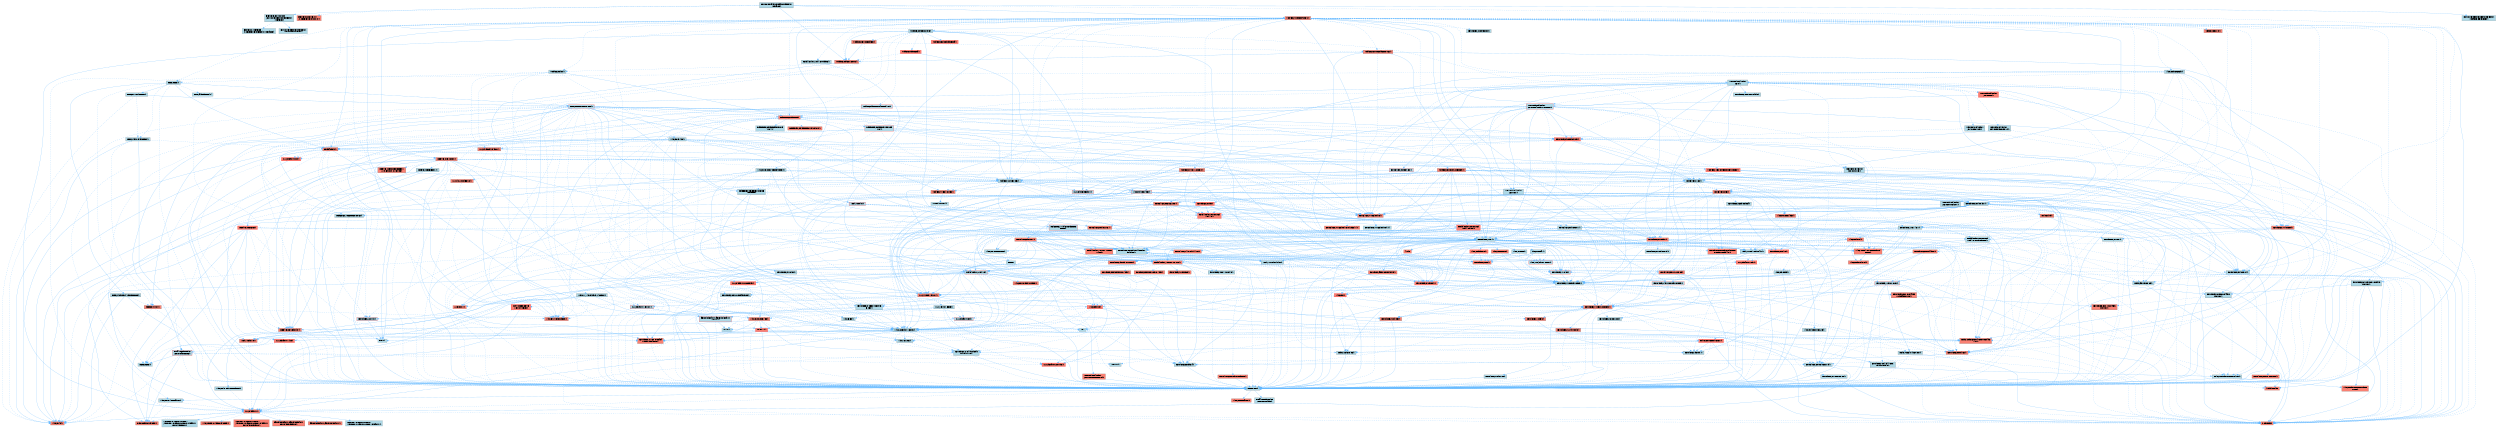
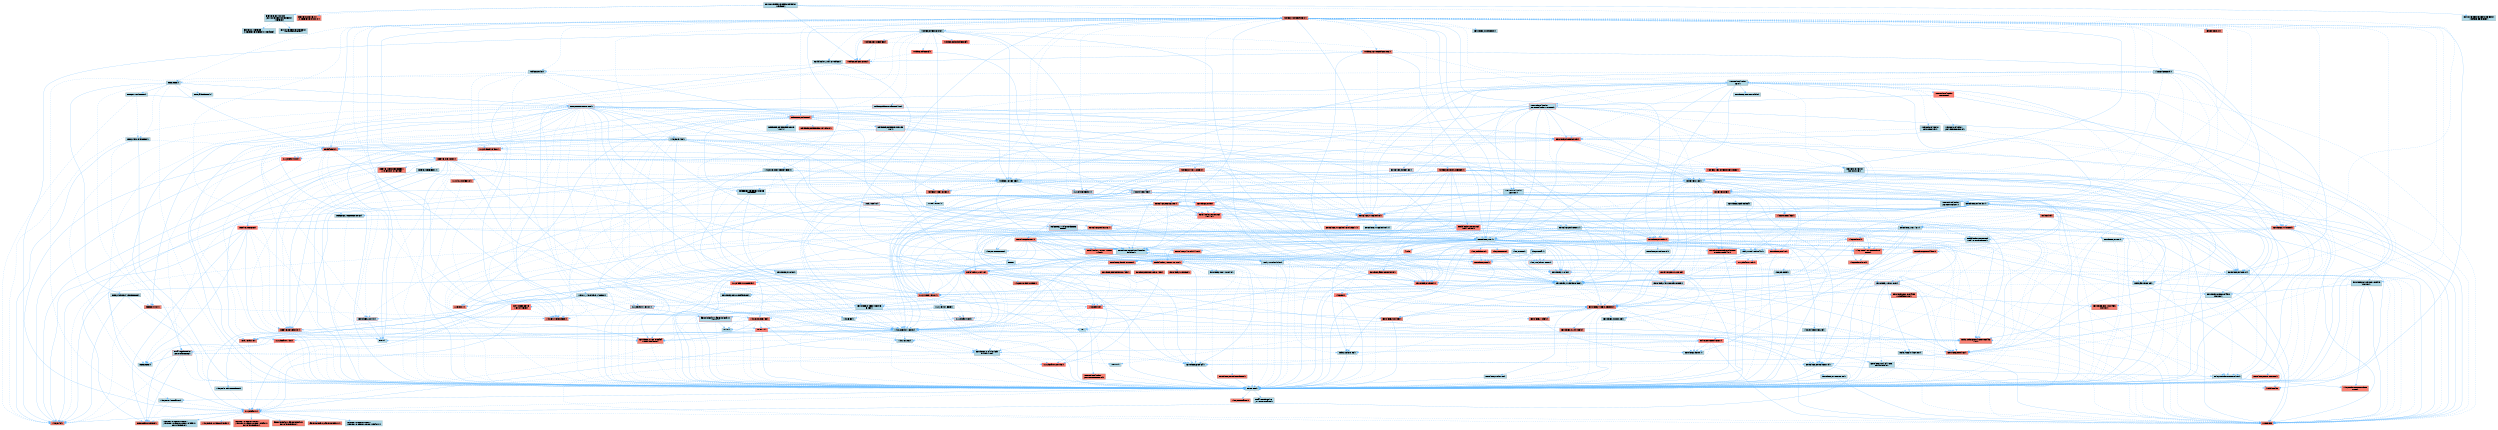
node "Serialization/Archive.h": fillcolor lightblue -> salmon
node "ProfilingDebugging /IsConstructible.h": label "ProfilingDebugging /IsConstructible.h" -> "ProfilingDebugging /UMemoryDefines.h"
